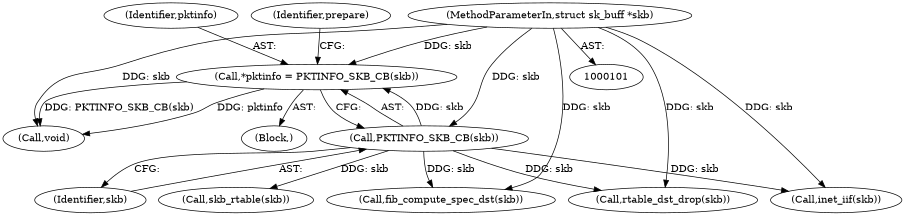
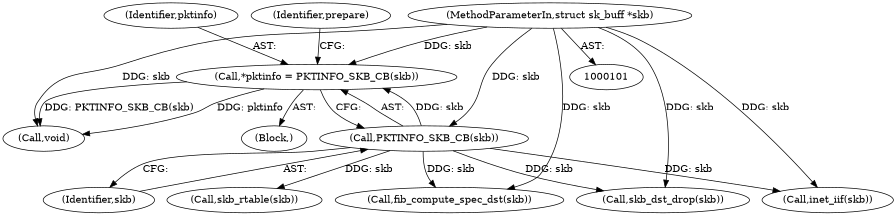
node "(Call,rtable_dst_drop(skb))": label "(Call,rtable_dst_drop(skb))" -> "(Call,skb_dst_drop(skb))"
